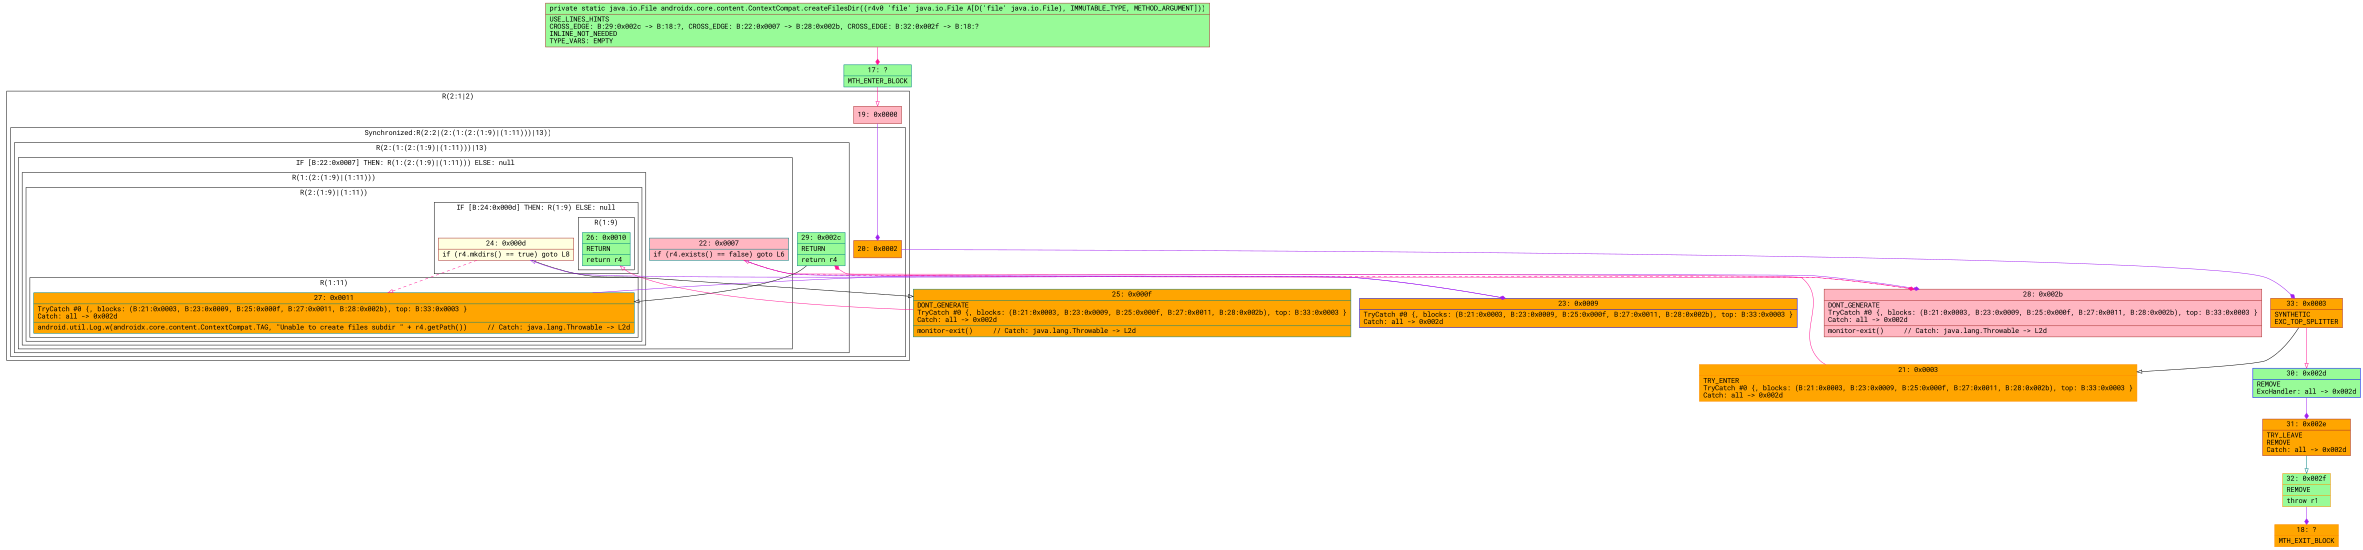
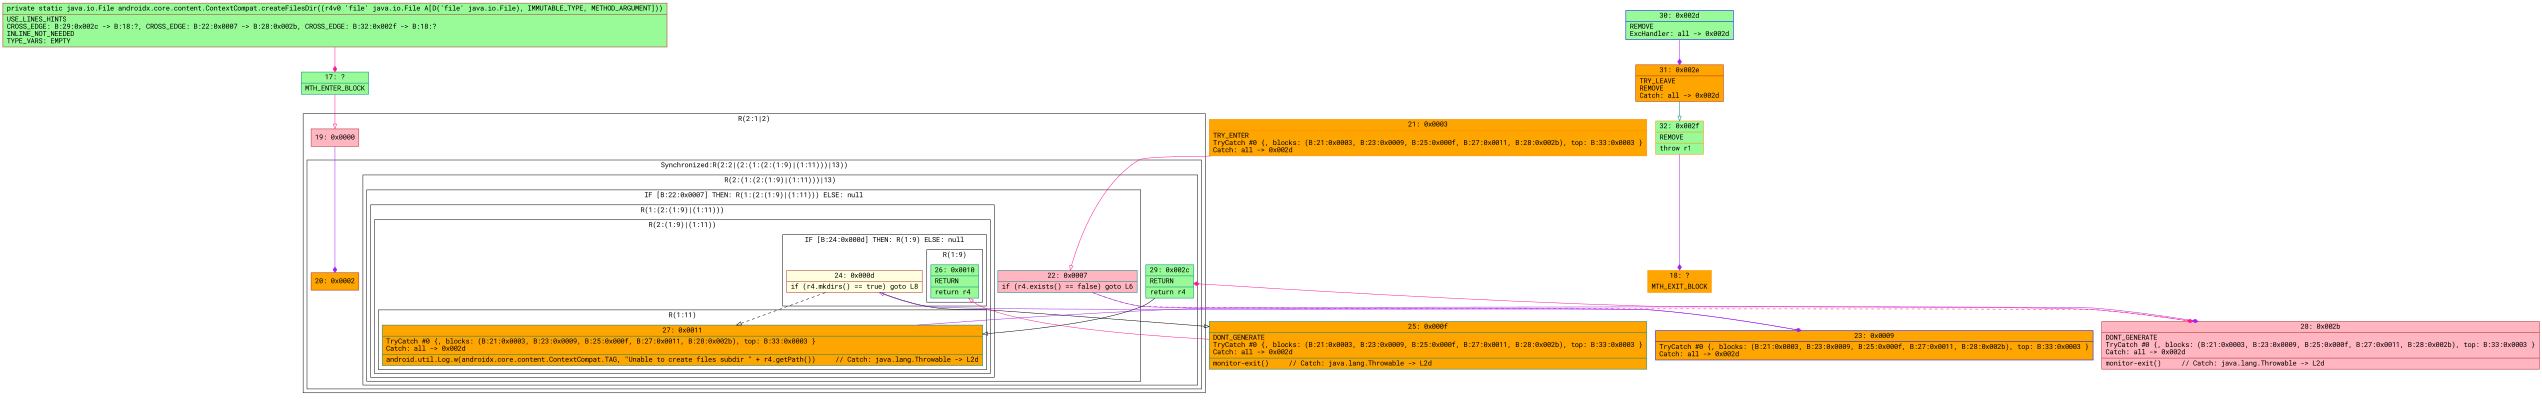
edge "24: 0x000d" -> "27: 0x0011": color deeppink -> black
node "33: 0x0003": removed
